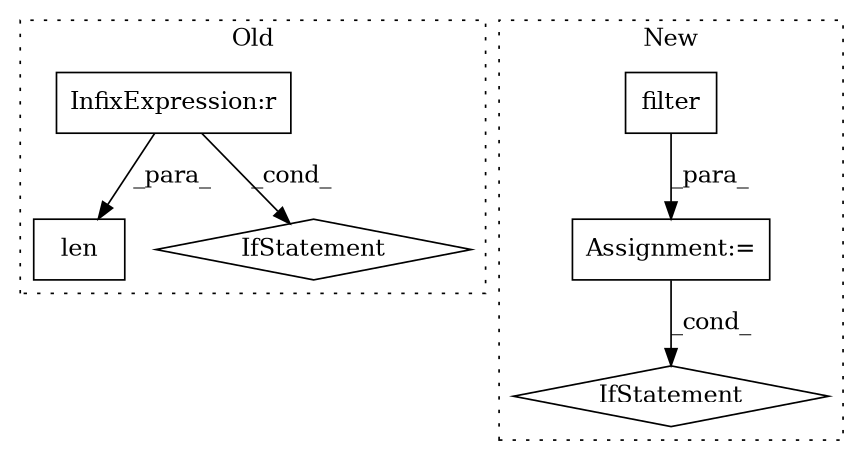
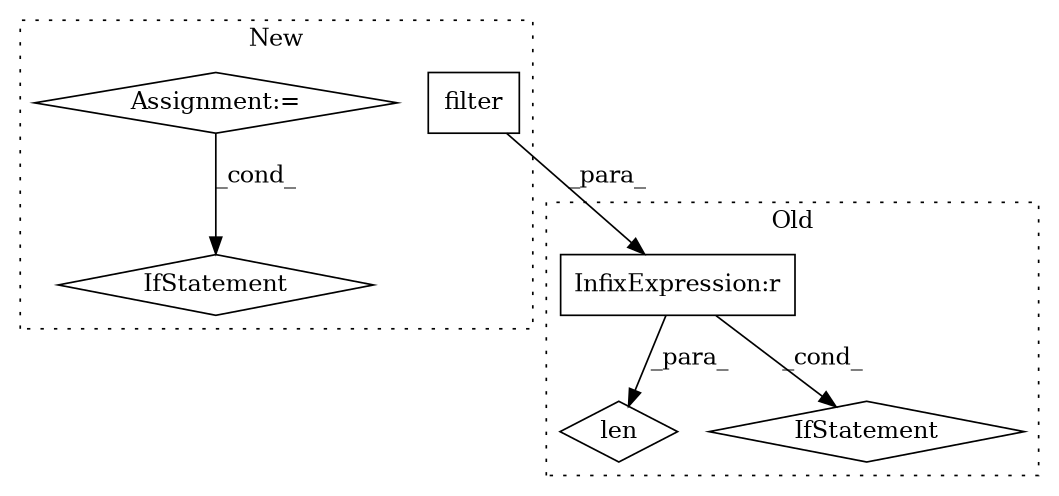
edge "filter" -> "Assignment:=": now "filter" -> "InfixExpression:r"
node "len": shape box -> diamond
node "Assignment:=": shape box -> diamond
